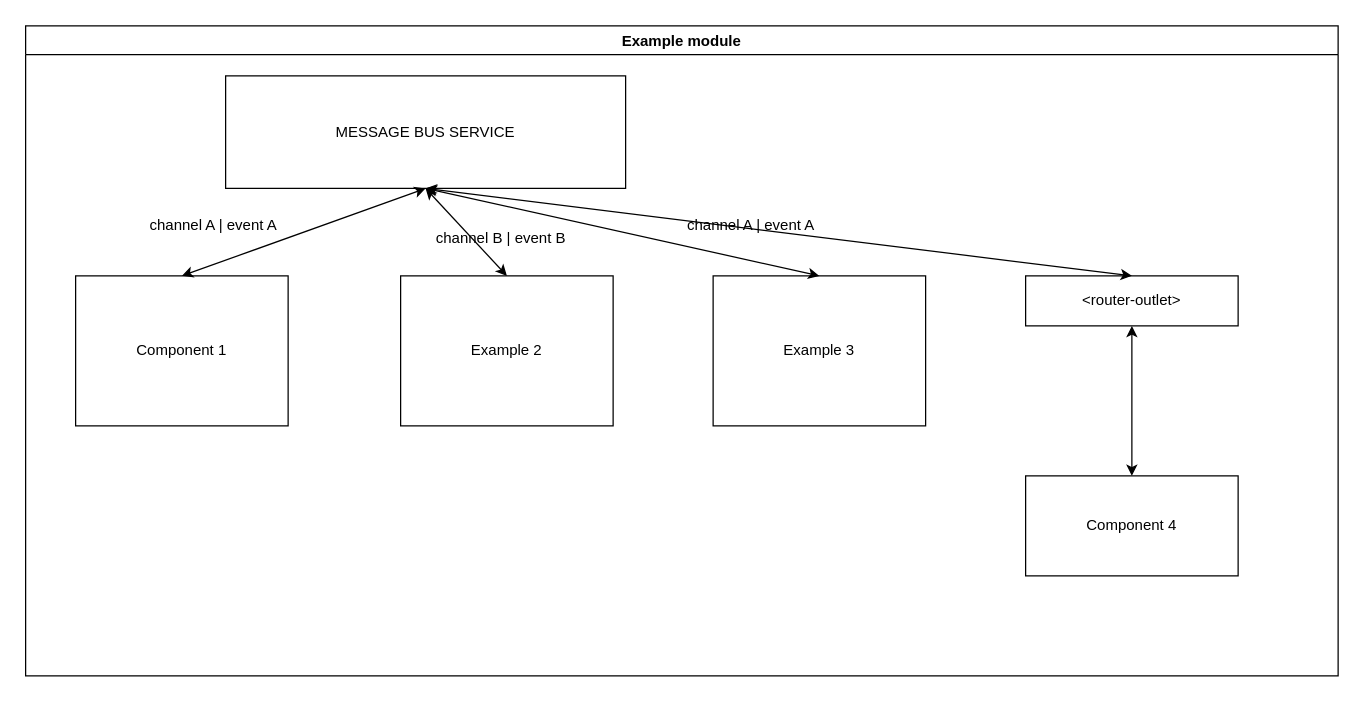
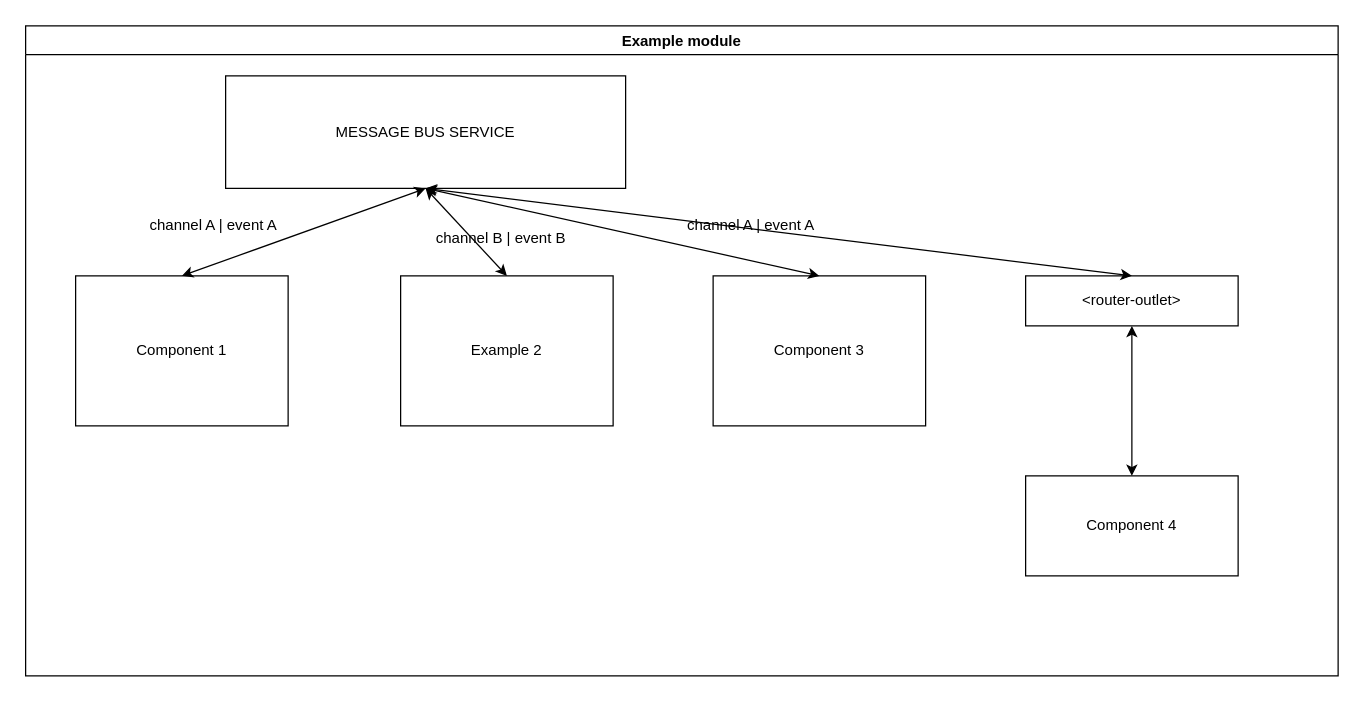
node "Example 3": label "Example 3" -> "Component 3"
